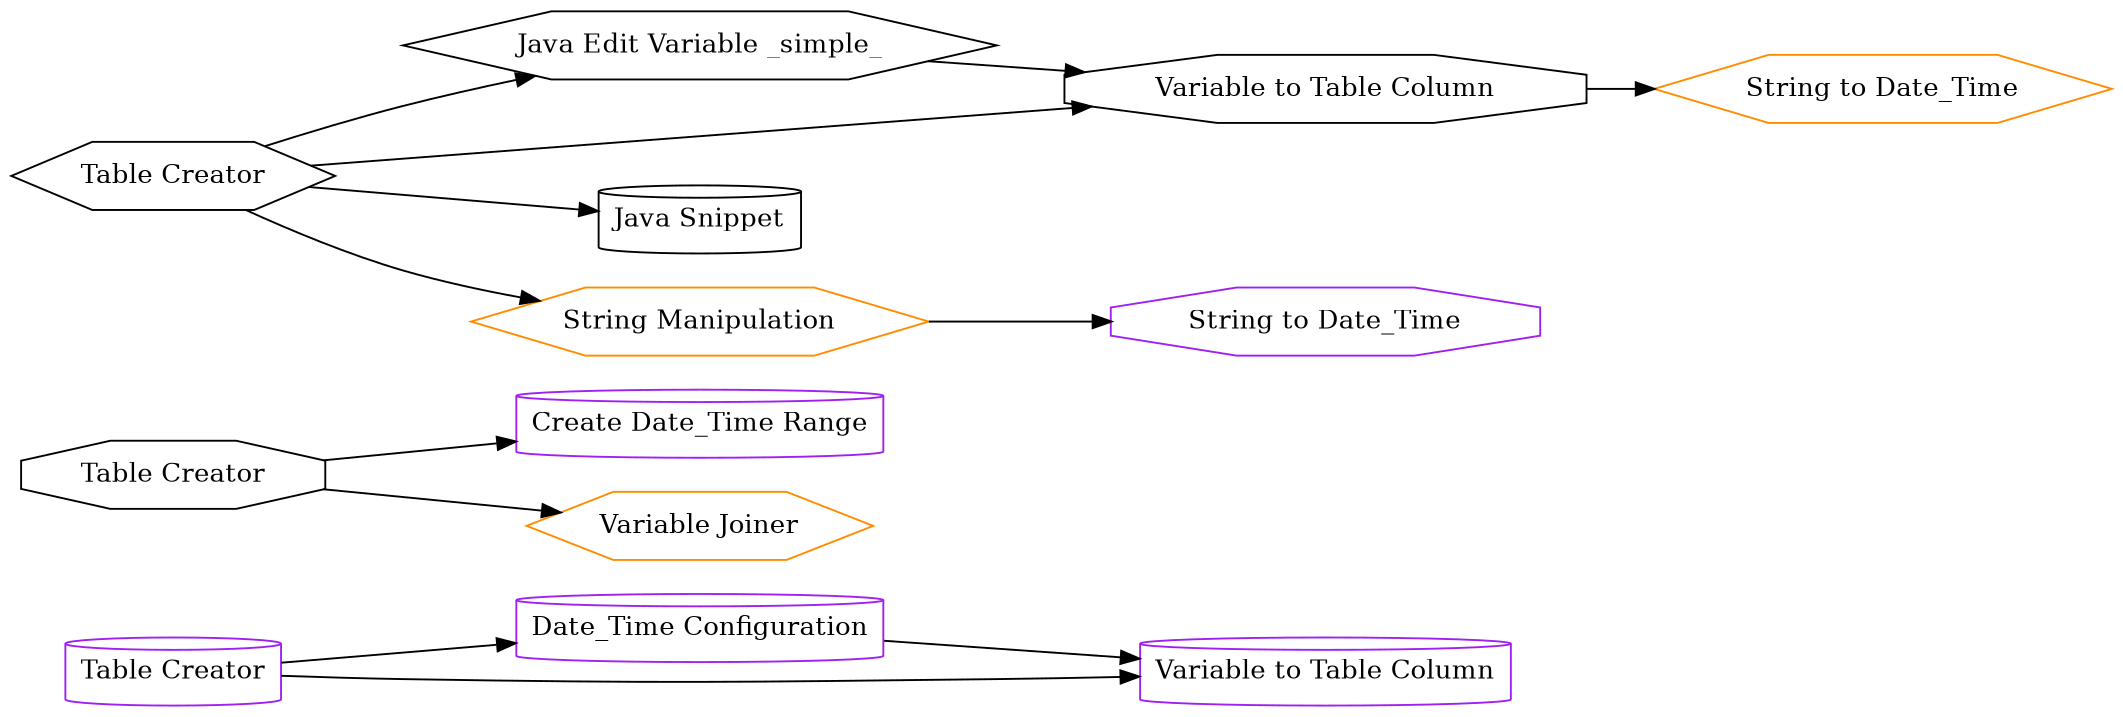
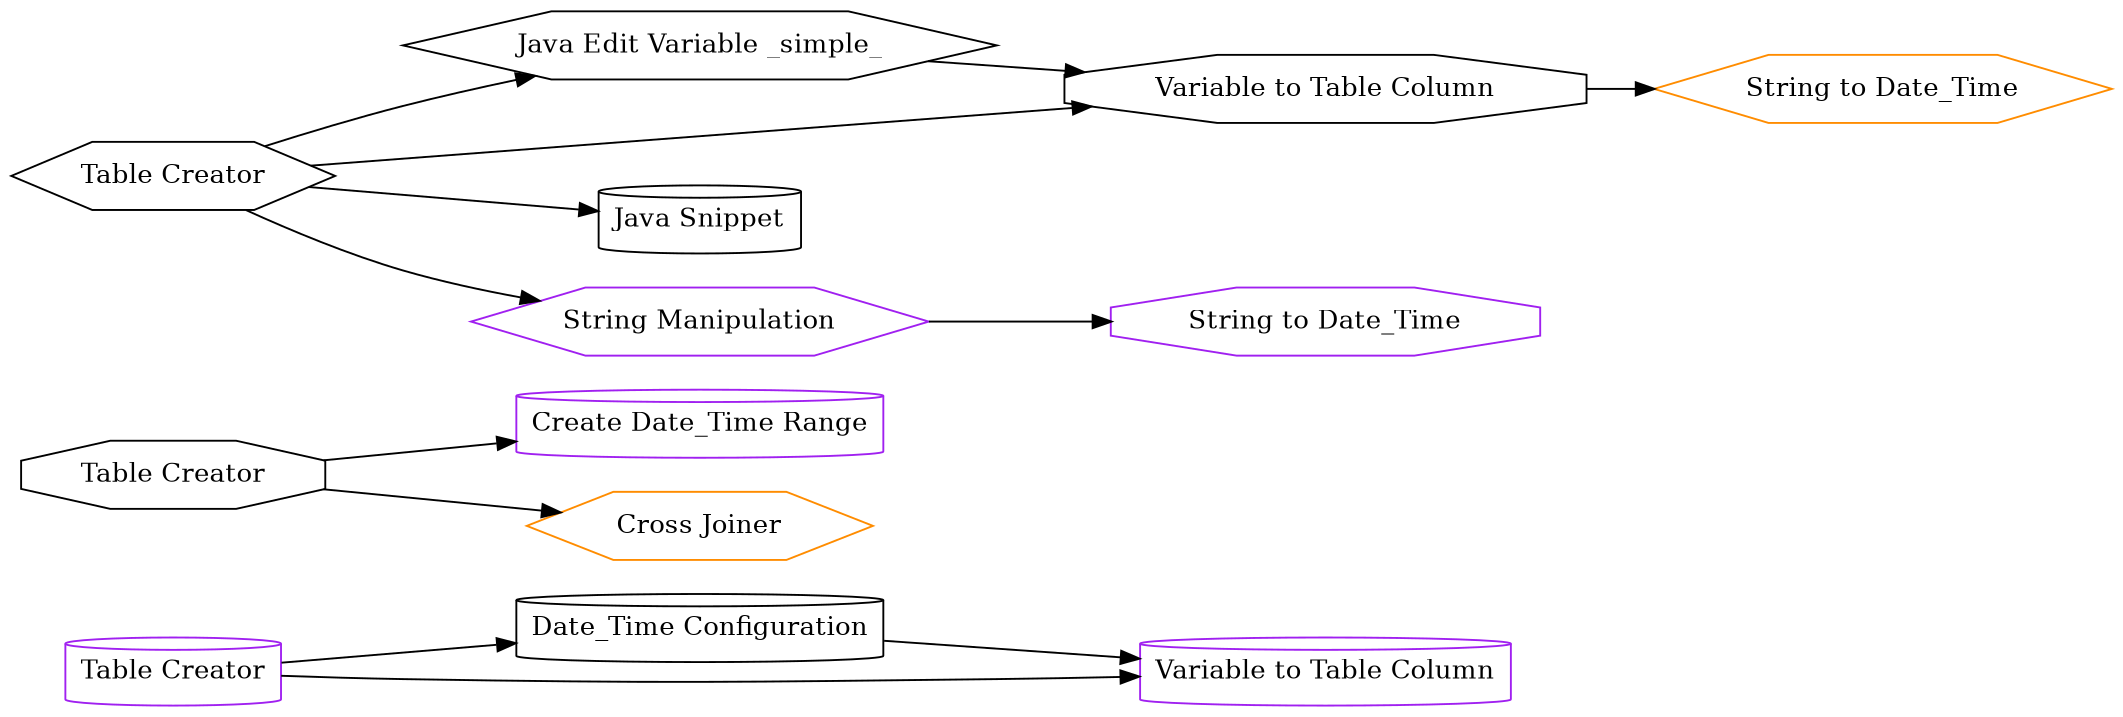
node "String Manipulation": color darkorange -> purple
node "Variable Joiner": label "Variable Joiner" -> "Cross Joiner"
node "Date_Time Configuration": color purple -> black
